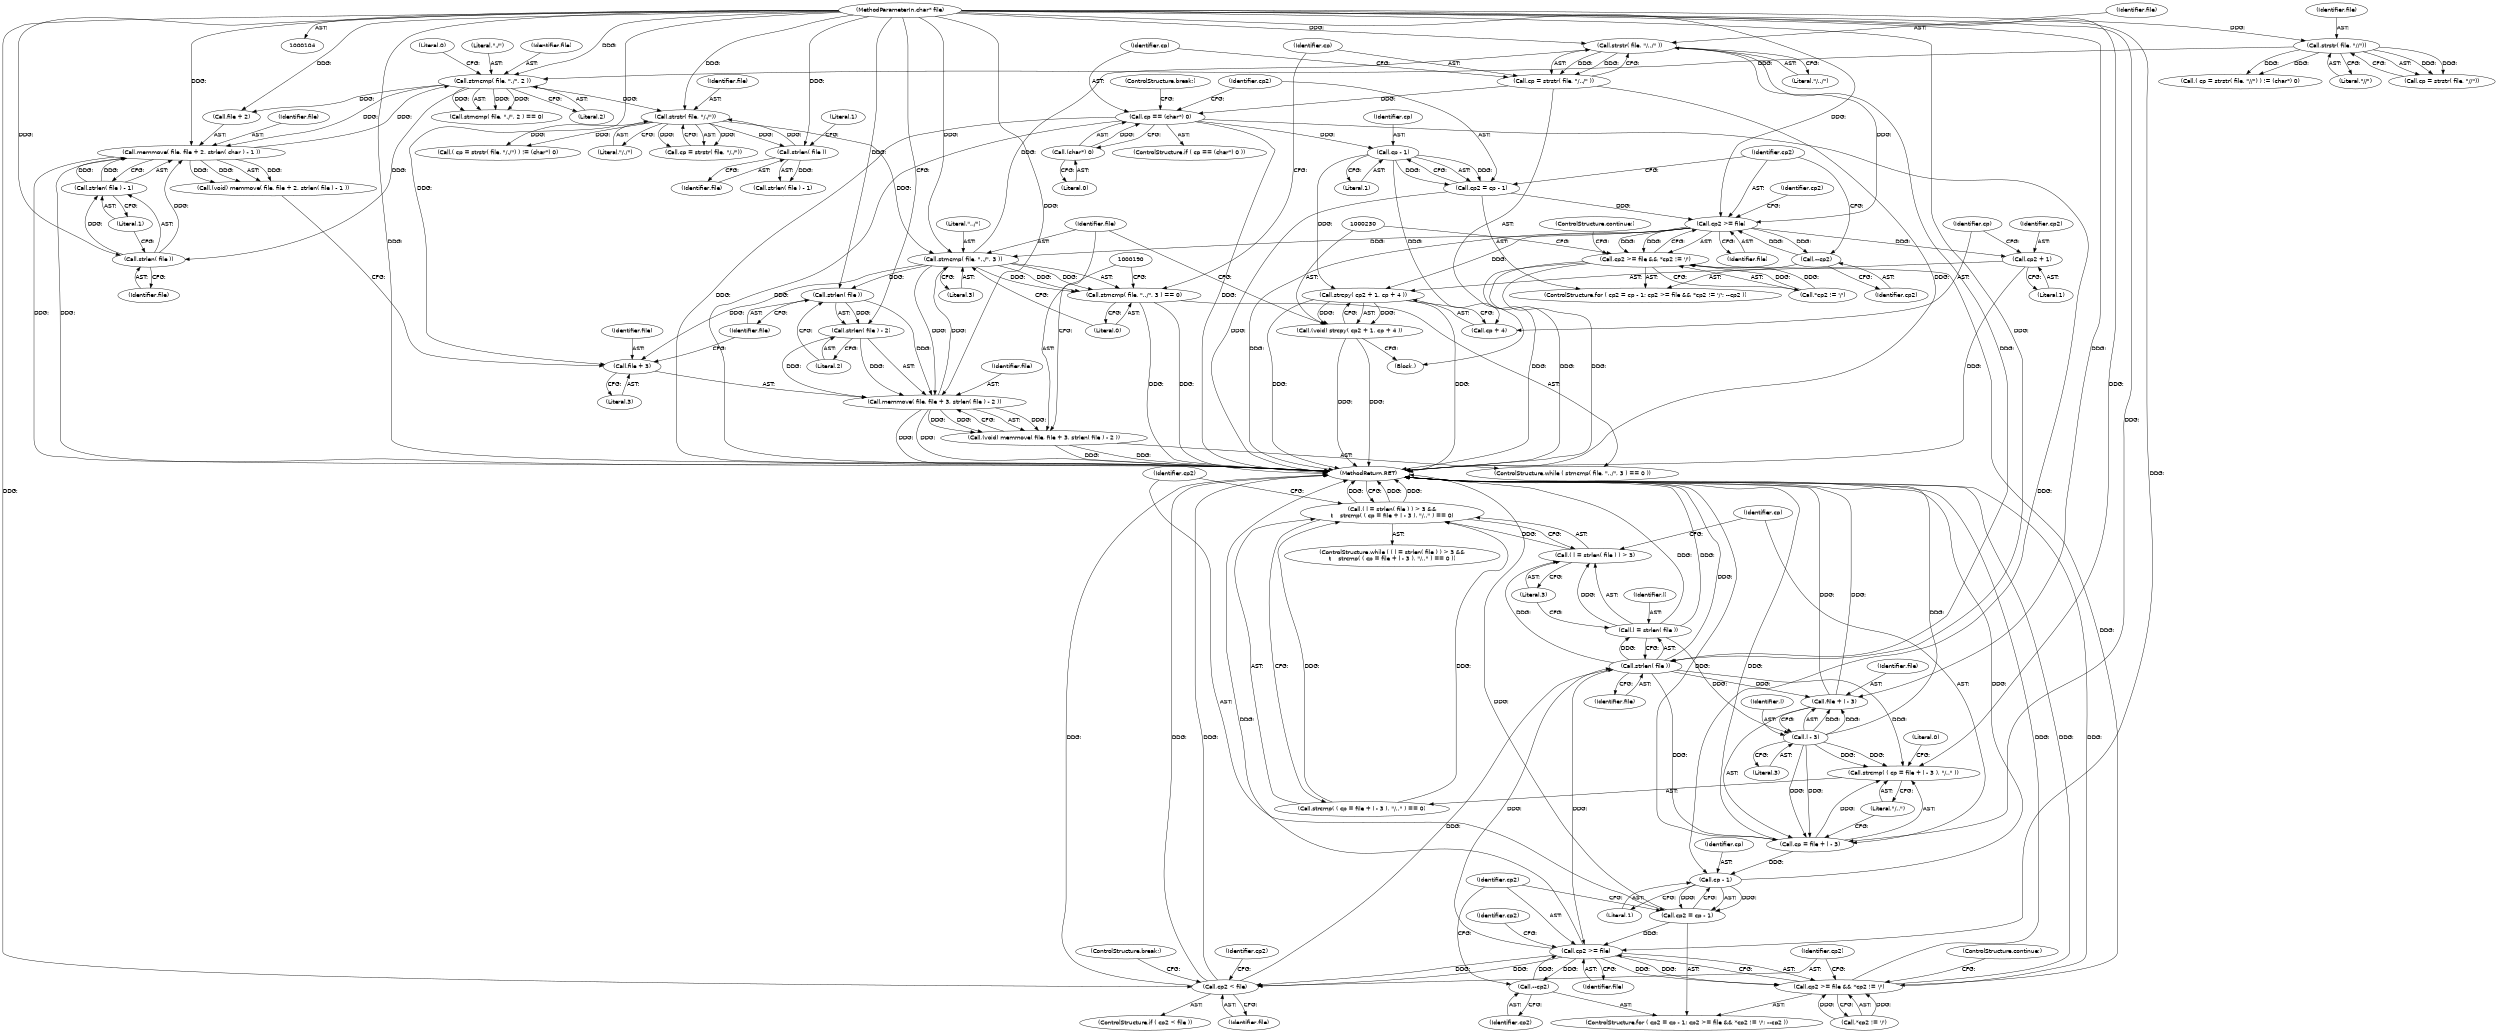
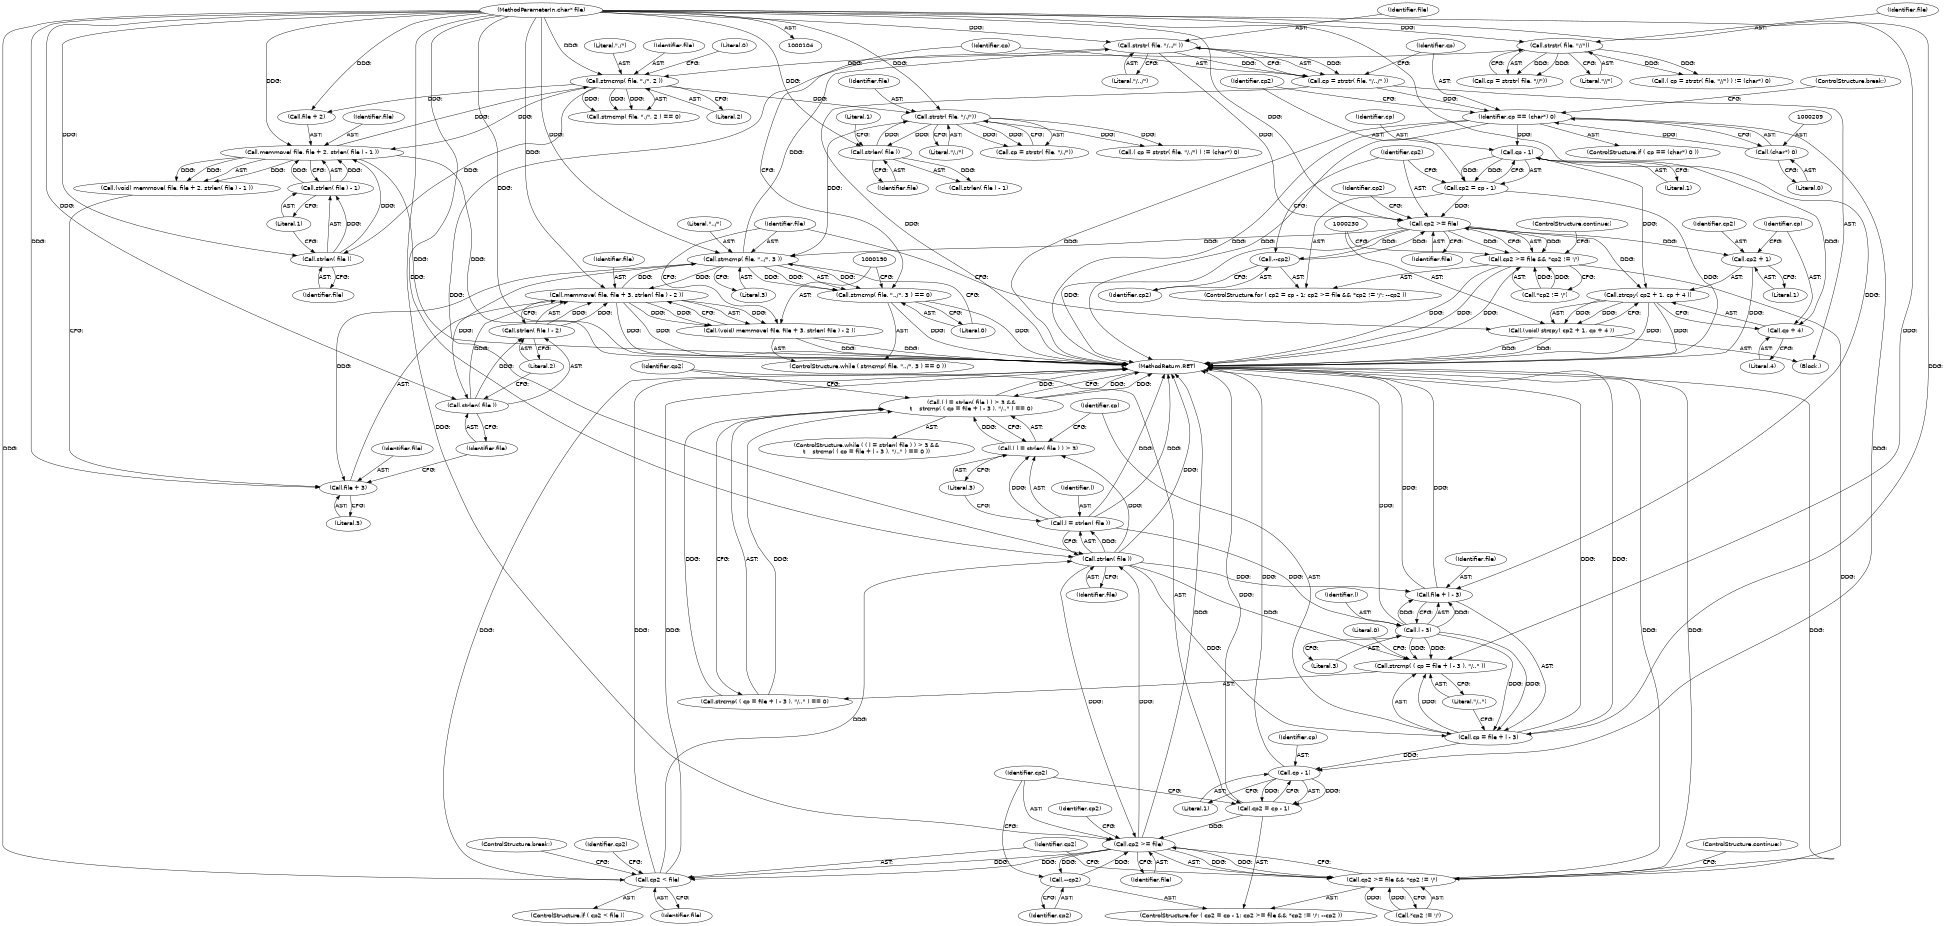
node "(Call,cp == (char*) 0)": label "(Call,cp == (char*) 0)" -> "(Identifier,cp == (char*) 0)"
node "1000209": added
node "(Call,memmove( file, file + 2, strlen( char ) - 1 ))": label "(Call,memmove( file, file + 2, strlen( char ) - 1 ))" -> "(Call,memmove( file, file + 2, strlen( file ) - 1 ))"
edge "(MethodParameterIn,char* file)" -> "(Call,strlen( file ) - 2)": now "(Call,memmove( file, file + 3, strlen( file ) - 2 ))" -> "(Call,strlen( file ) - 2)"
edge "(Call,(void) strcpy( cp2 + 1, cp + 4 ))" -> "(Block,)": label "CFG: " -> "AST: "
node "(Literal,4)": added
